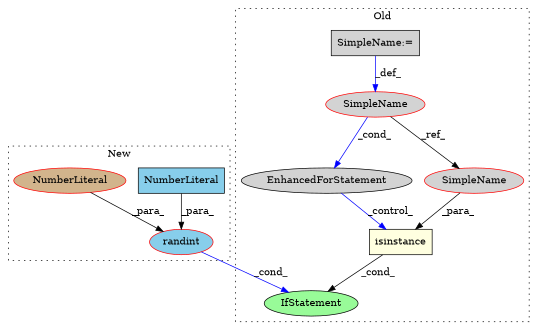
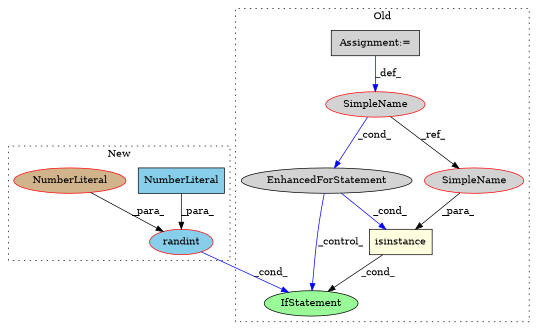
node "SimpleName:=": label "SimpleName:=" -> "Assignment:="
edge "EnhancedForStatement" -> "isinstance": label "_control_" -> "_cond_"
edge "EnhancedForStatement" -> "IfStatement": added, label "_control_"
